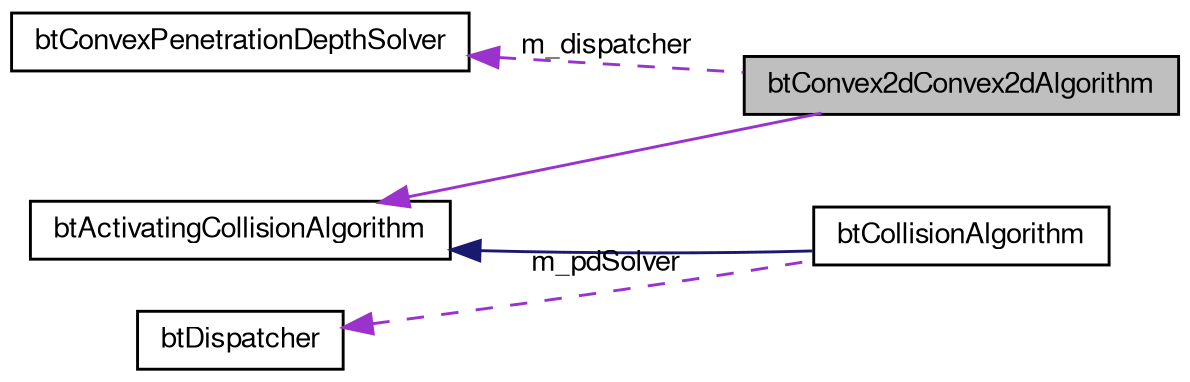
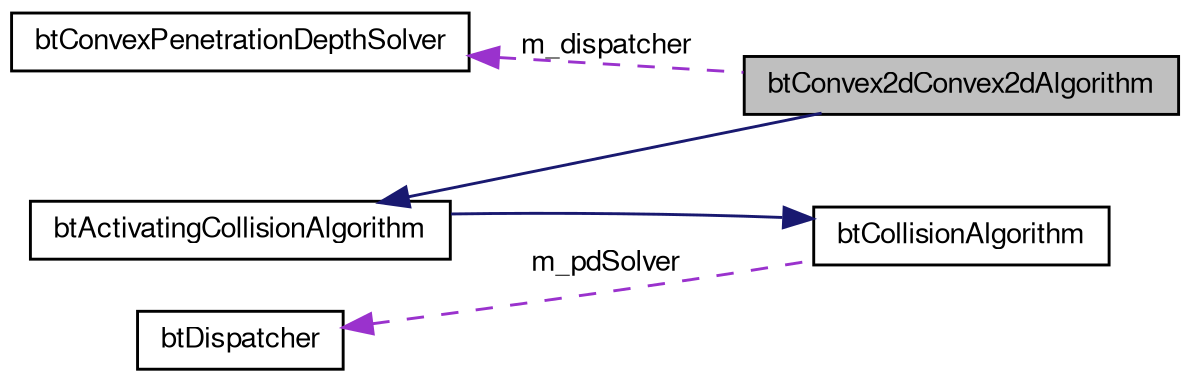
edge "btConvex2dConvex2dAlgorithm" -> "btActivatingCollisionAlgorithm": color darkorchid3 -> midnightblue
edge "btCollisionAlgorithm" -> "btActivatingCollisionAlgorithm": reversed
